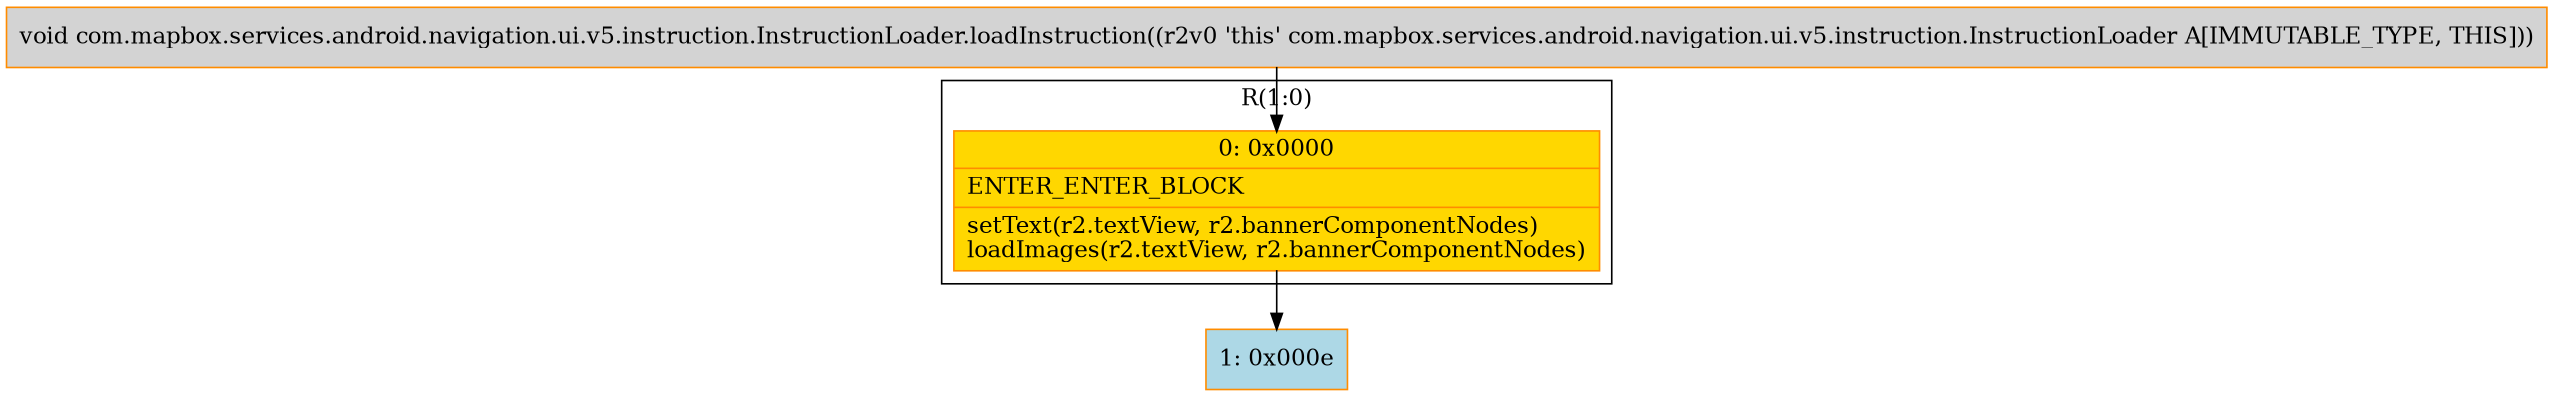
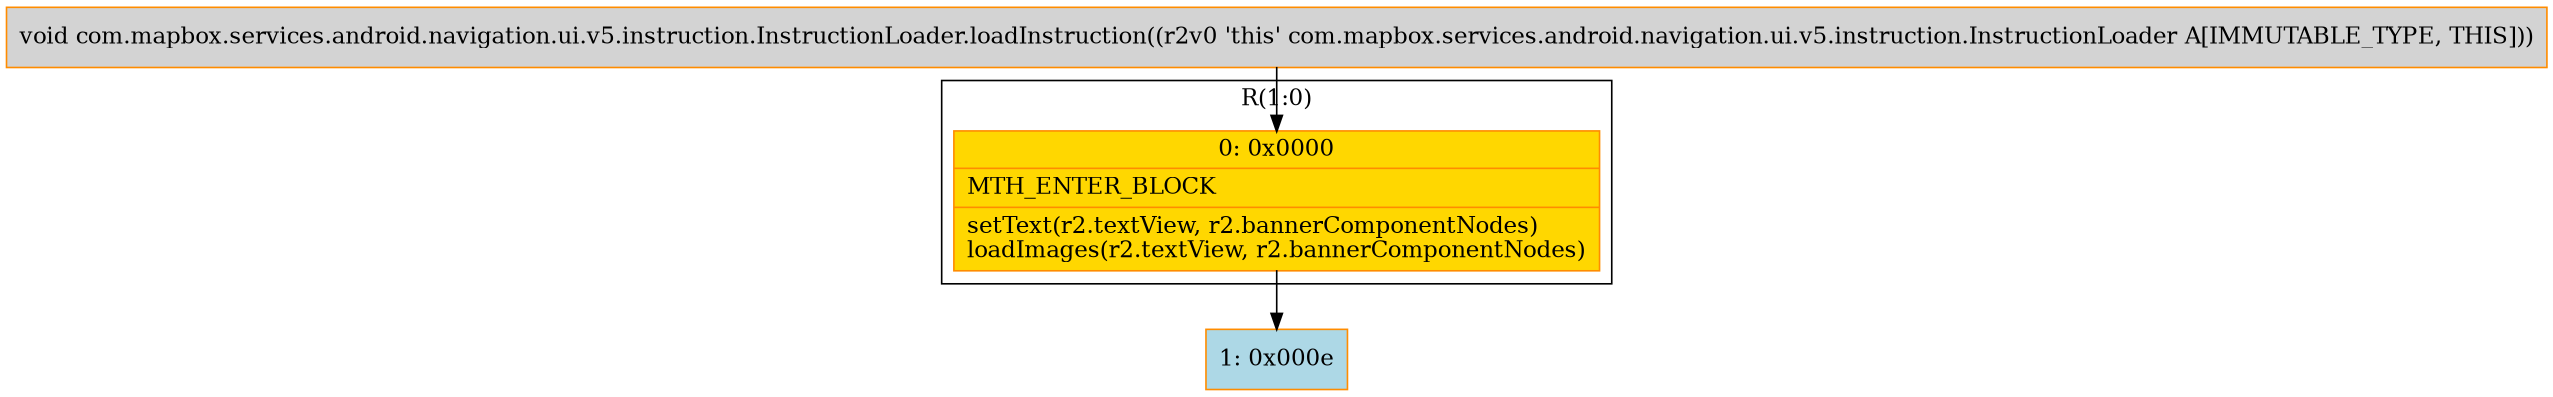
node "0: 0x0000": text "ENTER_ENTER_BLOCK" -> "MTH_ENTER_BLOCK"
